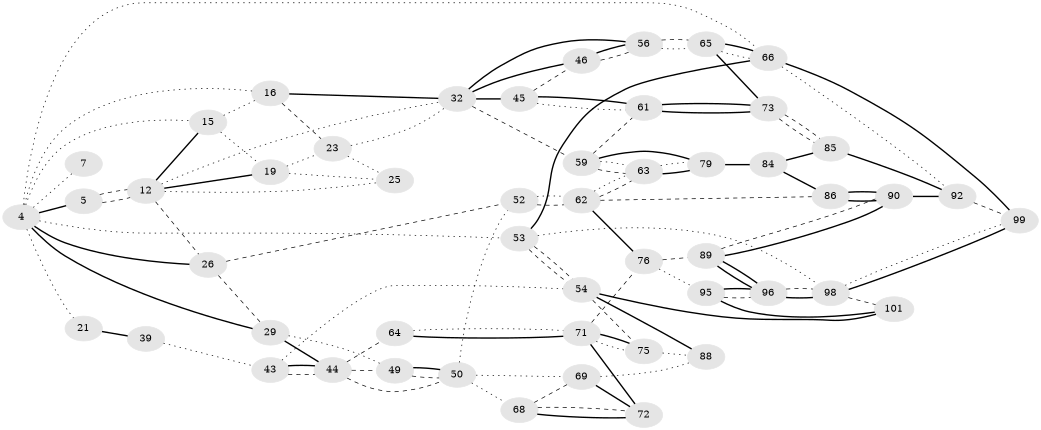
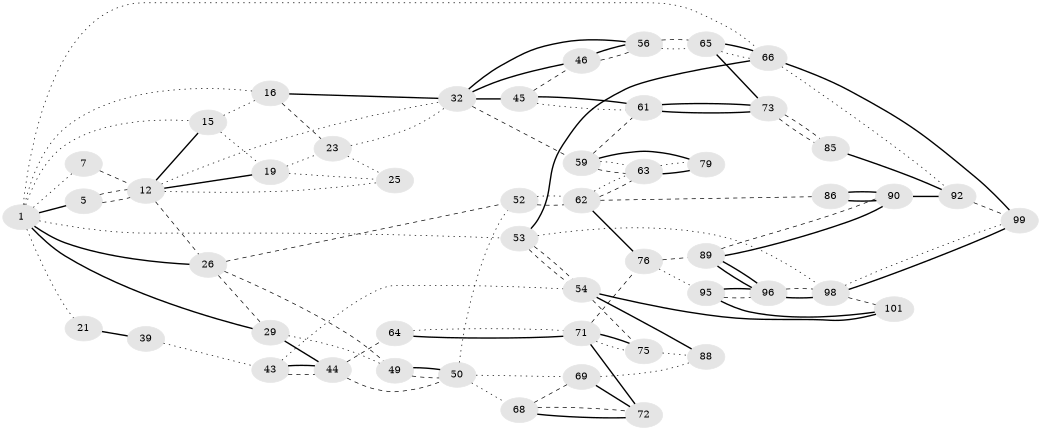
node "84": removed
edge "7" -- "12": added
node "4": label "4" -> "1"
edge "44" -- "49": now "26" -- "49"
